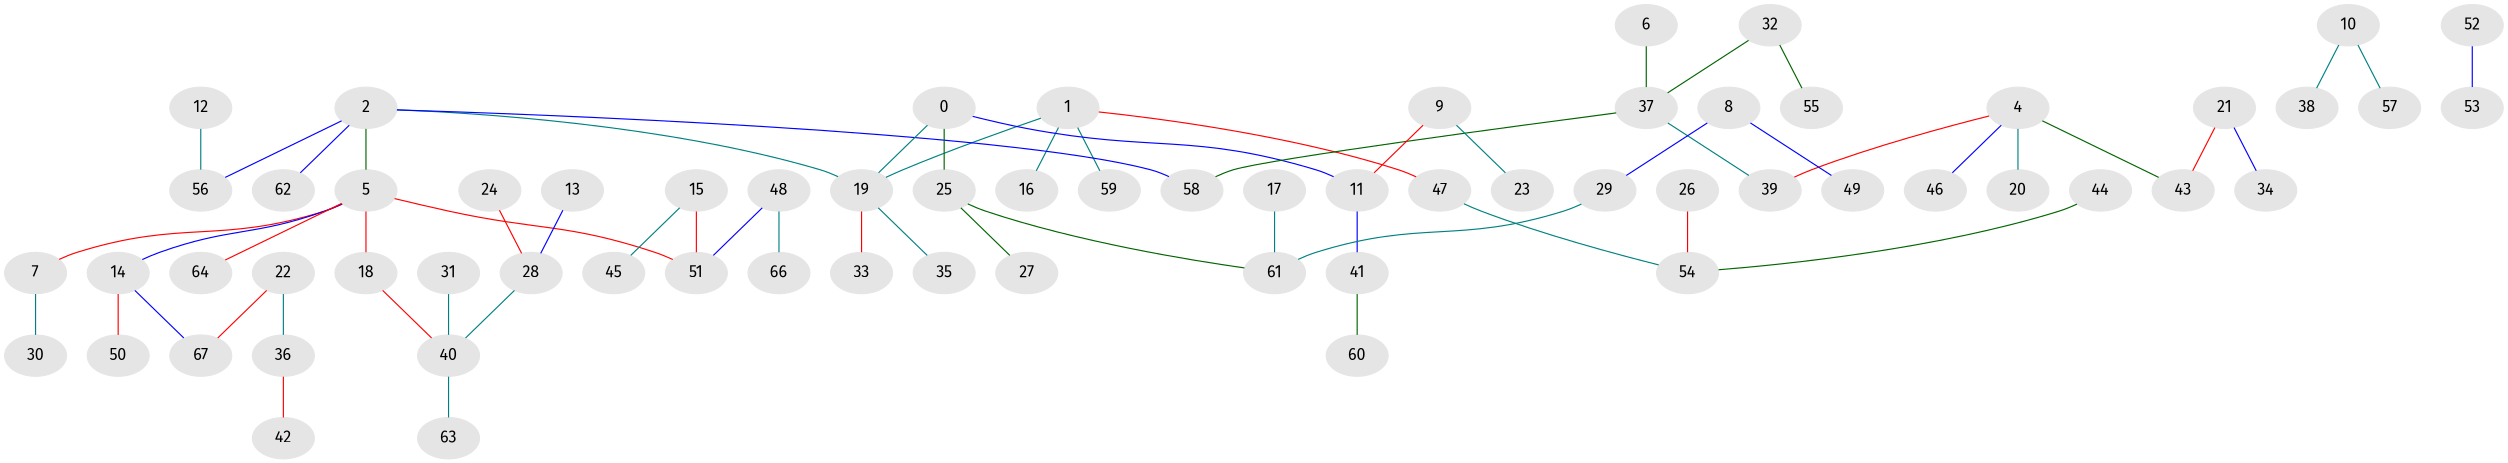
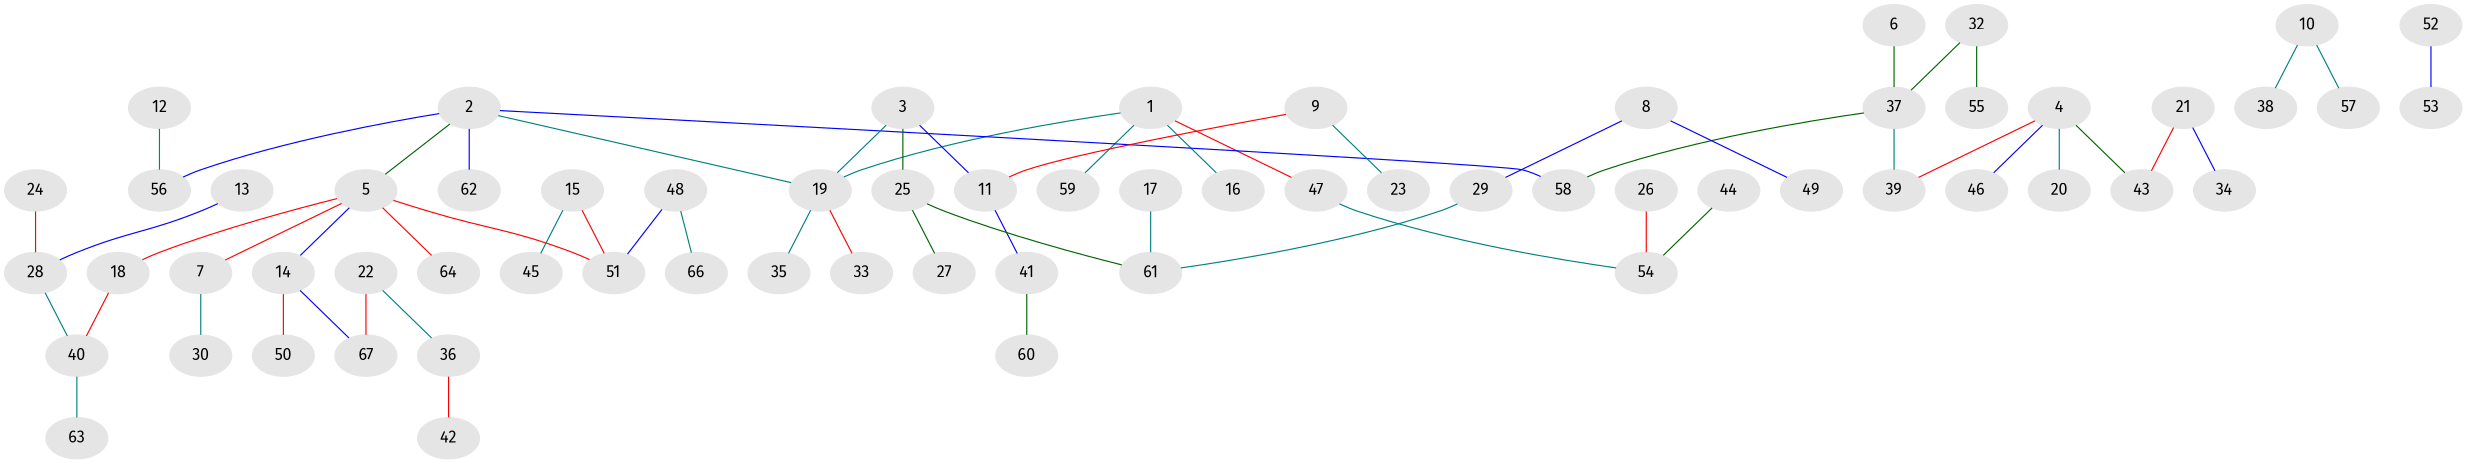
node "0": label "0" -> "3"
node "31": removed
